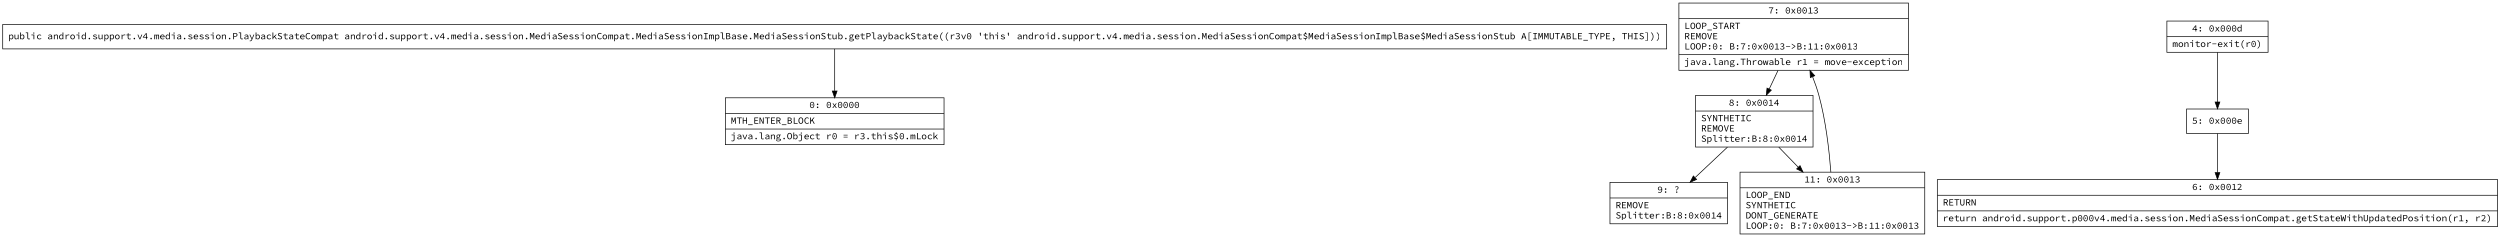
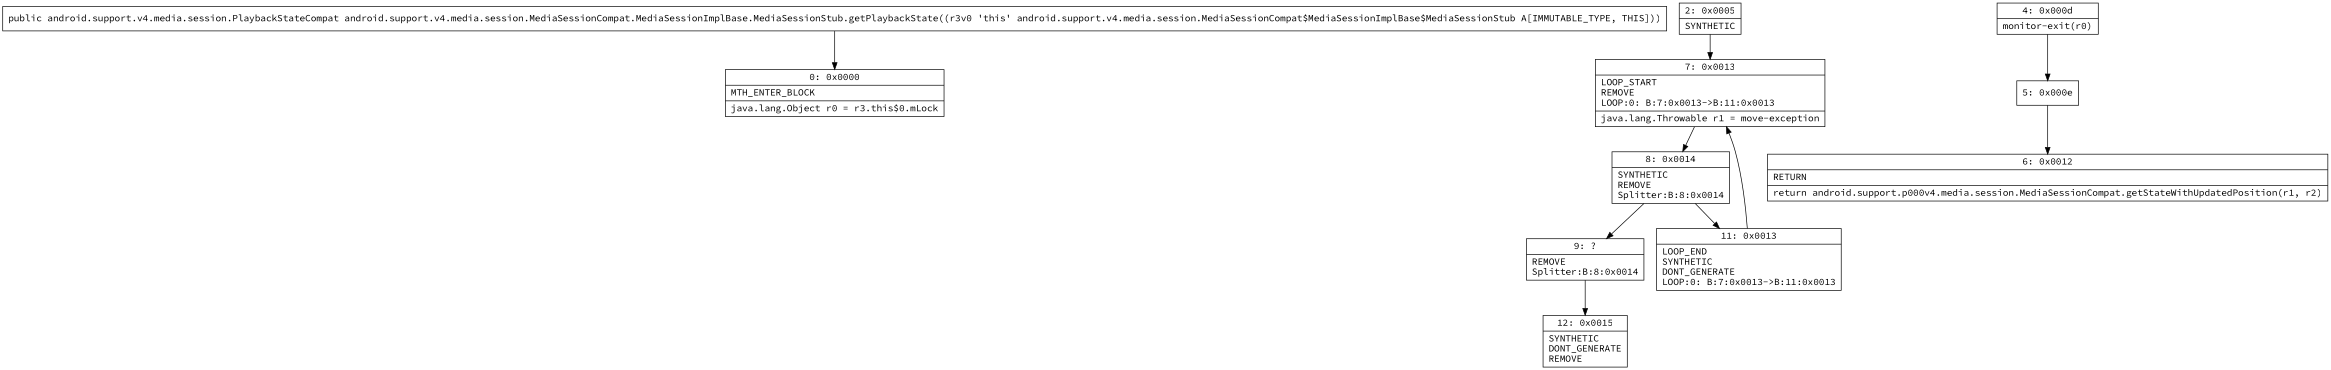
node "2: 0x0005": added
node "12: 0x0015": added
